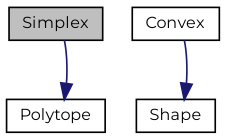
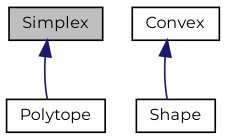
edge "Simplex" -> "Polytope": reversed
edge "Convex" -> "Shape": reversed
